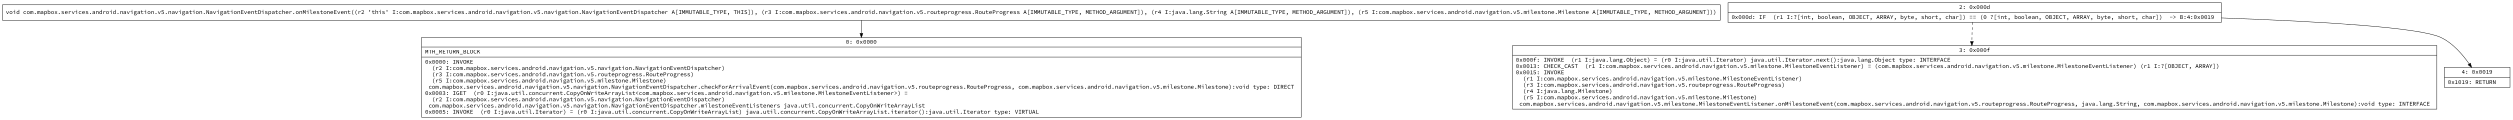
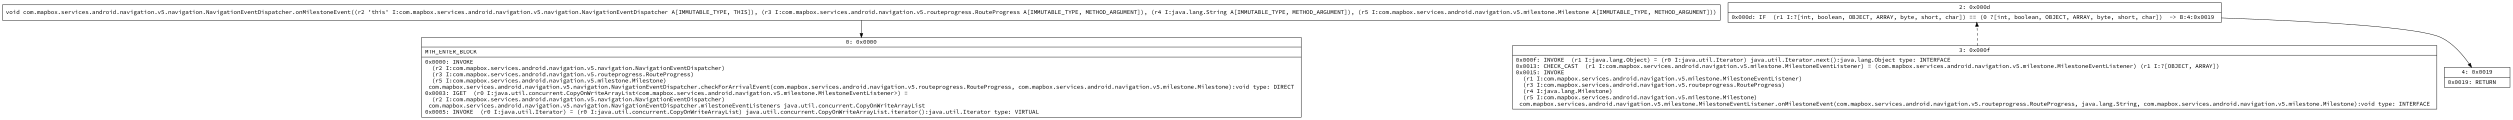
edge "2: 0x000d" -> "3: 0x000f": reversed
node "0: 0x0000": text "MTH_RETURN_BLOCK" -> "MTH_ENTER_BLOCK"
node "4: 0x0019": text "0x1019: RETURN" -> "0x0019: RETURN"
